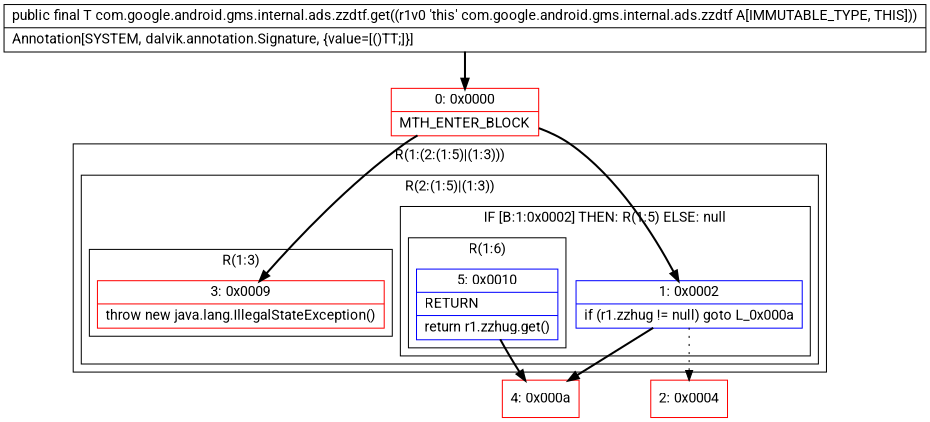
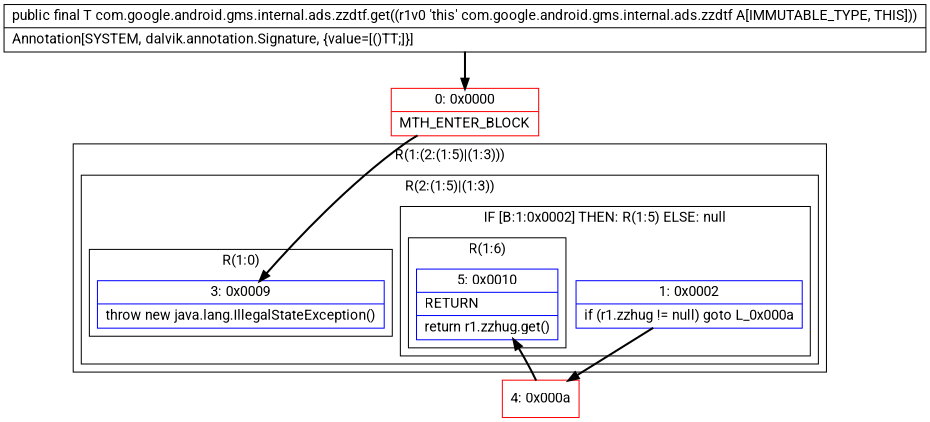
edge "0: 0x0000" -> "1: 0x0002": removed
cluster "R(1:3)": label "R(1:3)" -> "R(1:0)"
node "3: 0x0009": color red -> blue
edge "5: 0x0010" -> "4: 0x000a": reversed
node "2: 0x0004": removed
